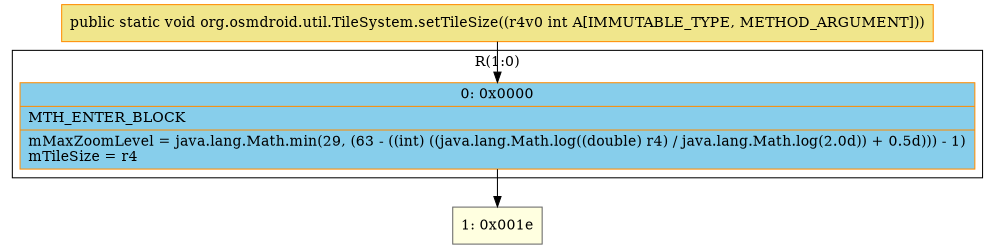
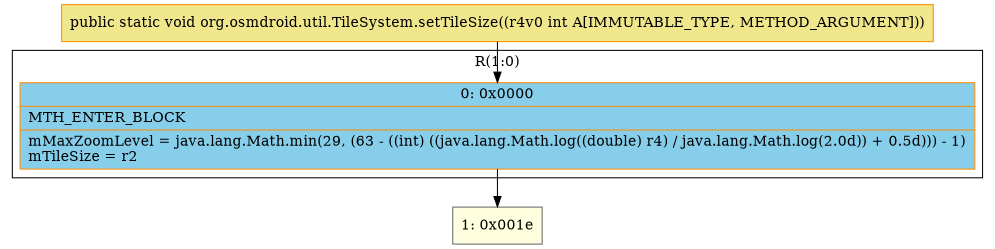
node "0: 0x0000": text "mTileSize = r4" -> "mTileSize = r2"
